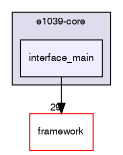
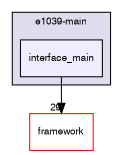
cluster "e1039-core": label "e1039-core" -> "e1039-main"
